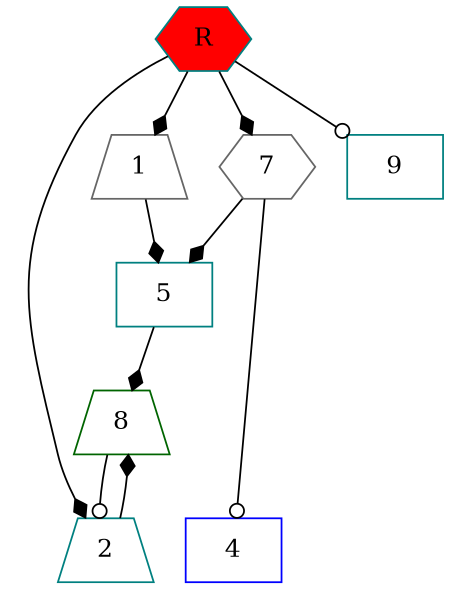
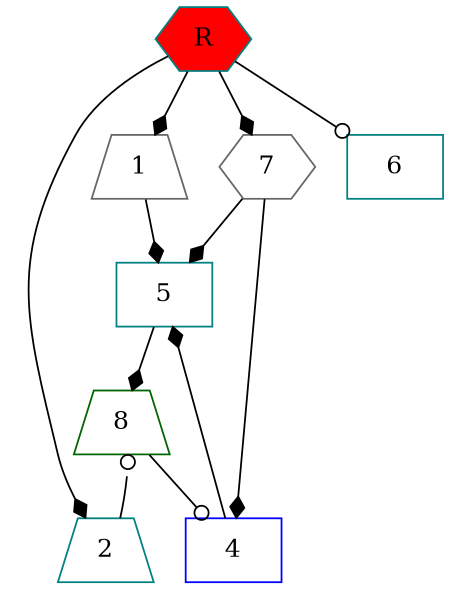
node "9": label "9" -> "6"
edge "7" -> "4": arrowhead odot -> diamond
edge "4" -> "5": added
edge "8" -> "2": now "8" -> "4"
edge "2" -> "8": arrowhead diamond -> odot
